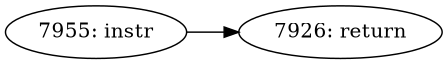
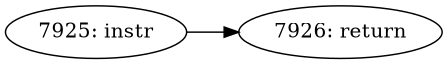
node "7955: instr": label "7955: instr" -> "7925: instr"
